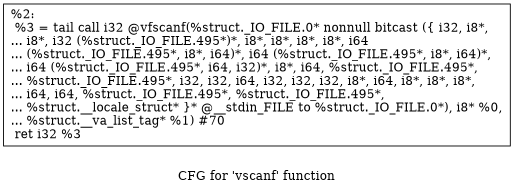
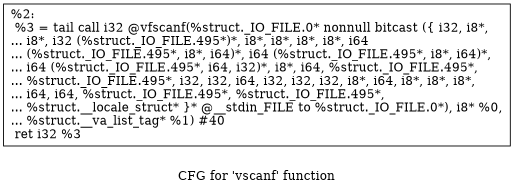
node "%2:": text "... %struct.__va_list_tag* %1) #70" -> "... %struct.__va_list_tag* %1) #40"
